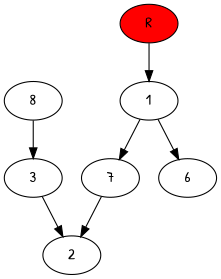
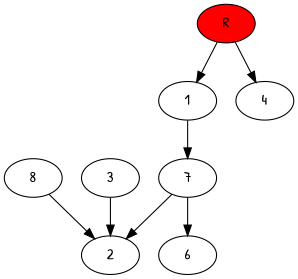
node "4": added
edge "8" -> "3": now "8" -> "2"
edge "1" -> "6": now "7" -> "6"
